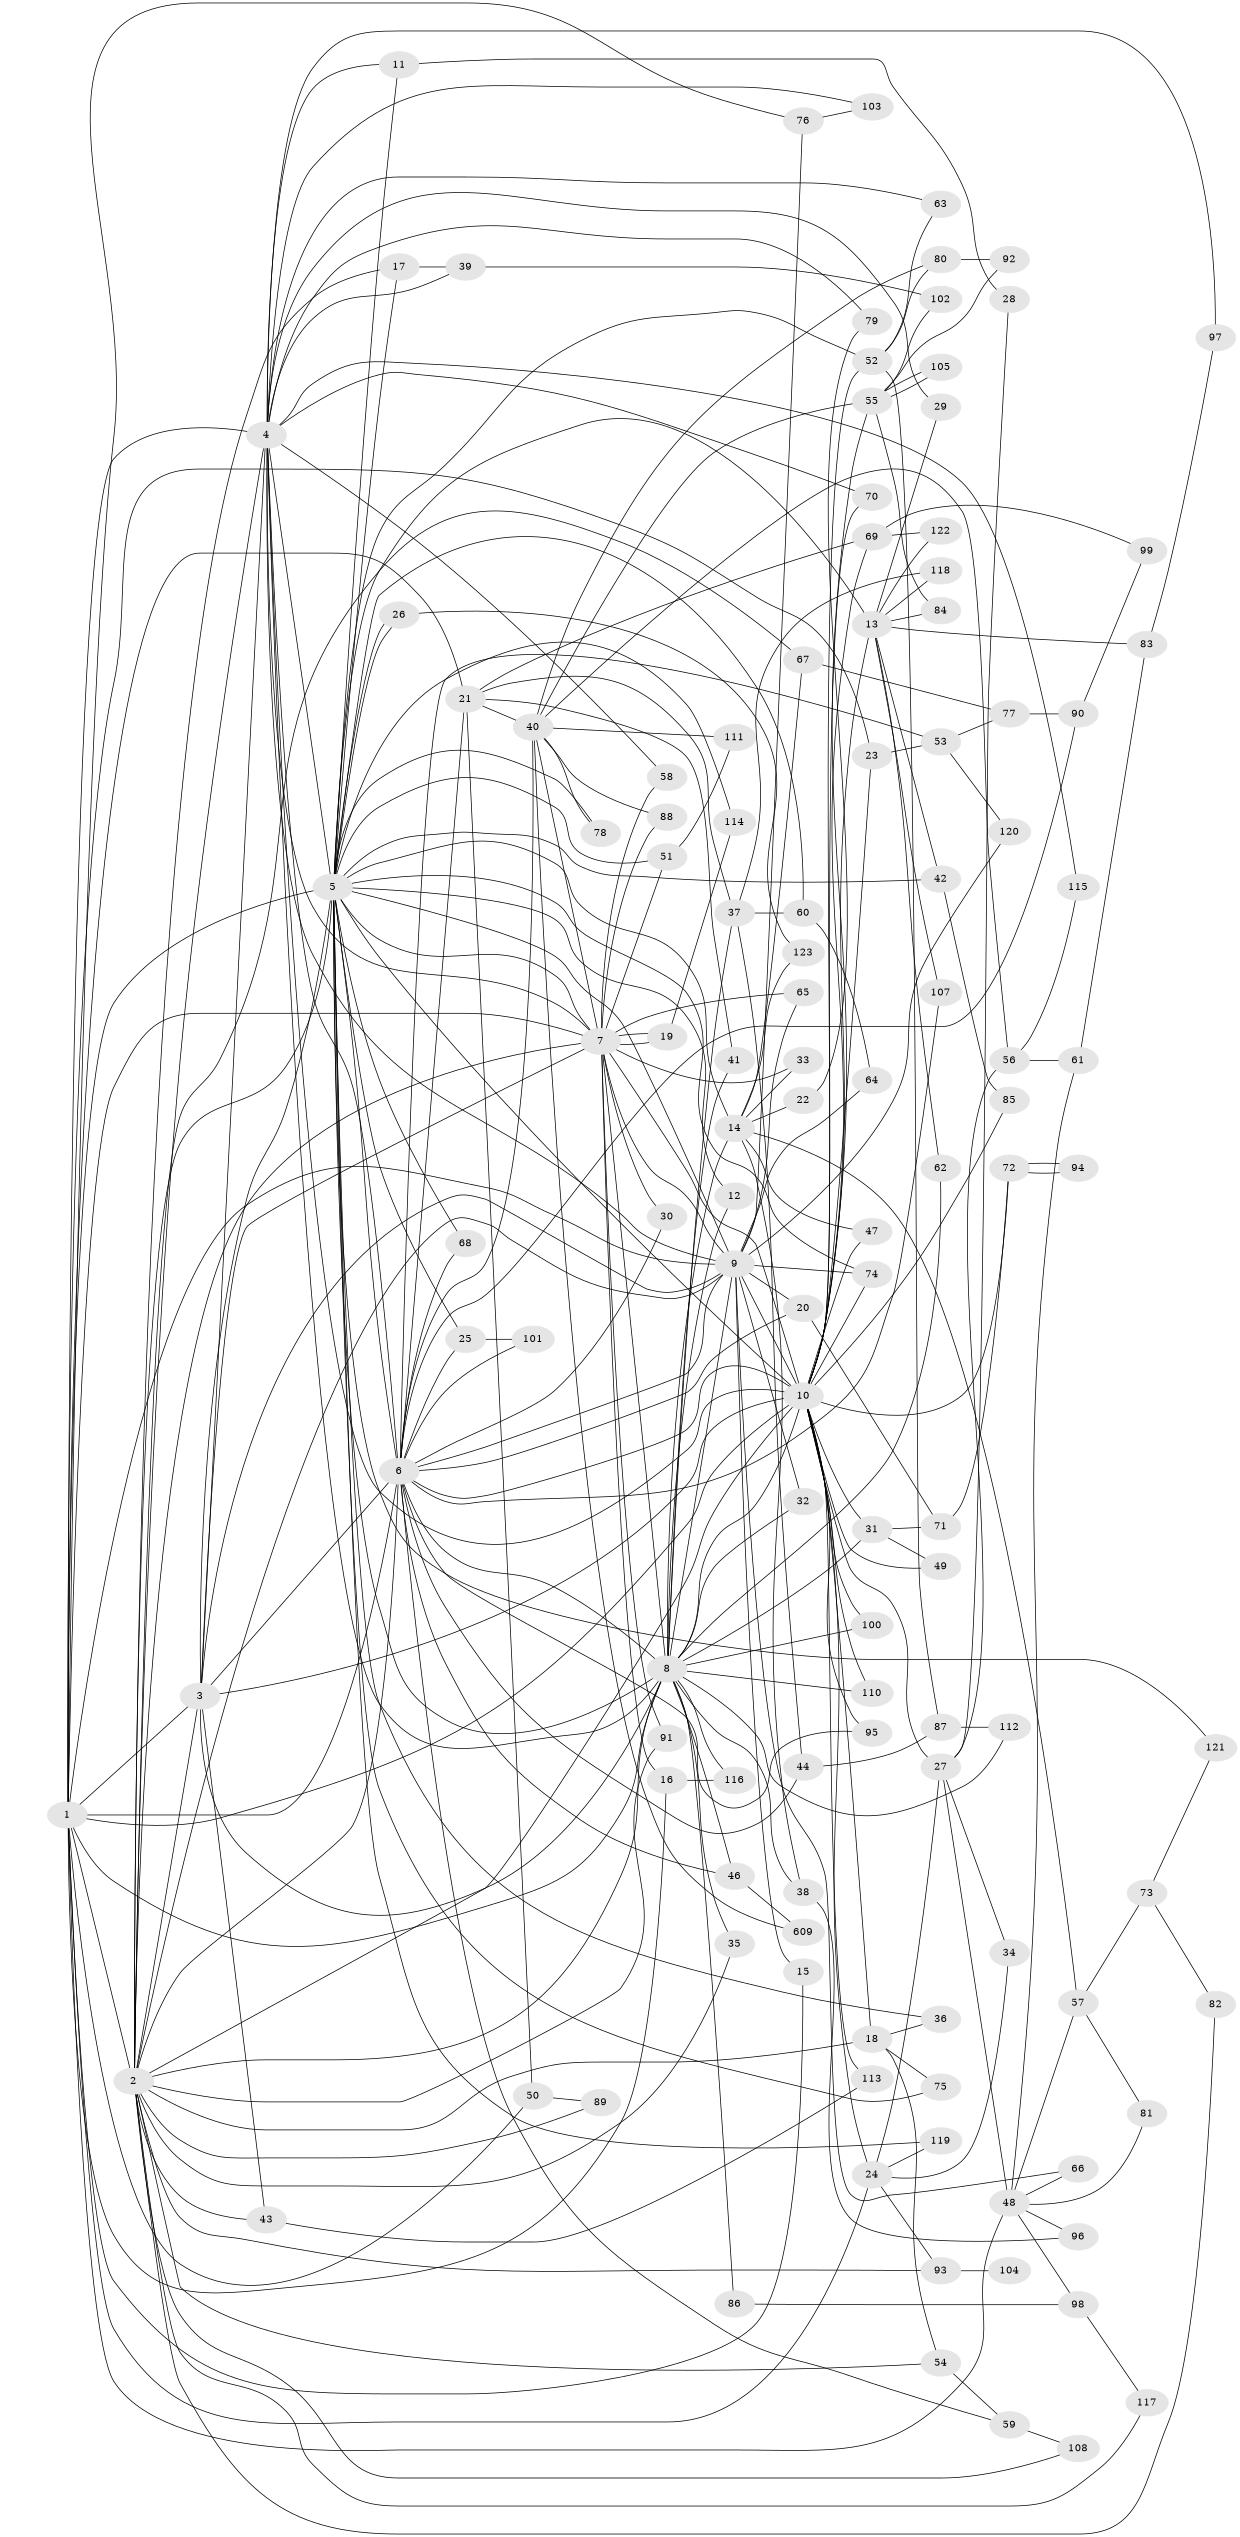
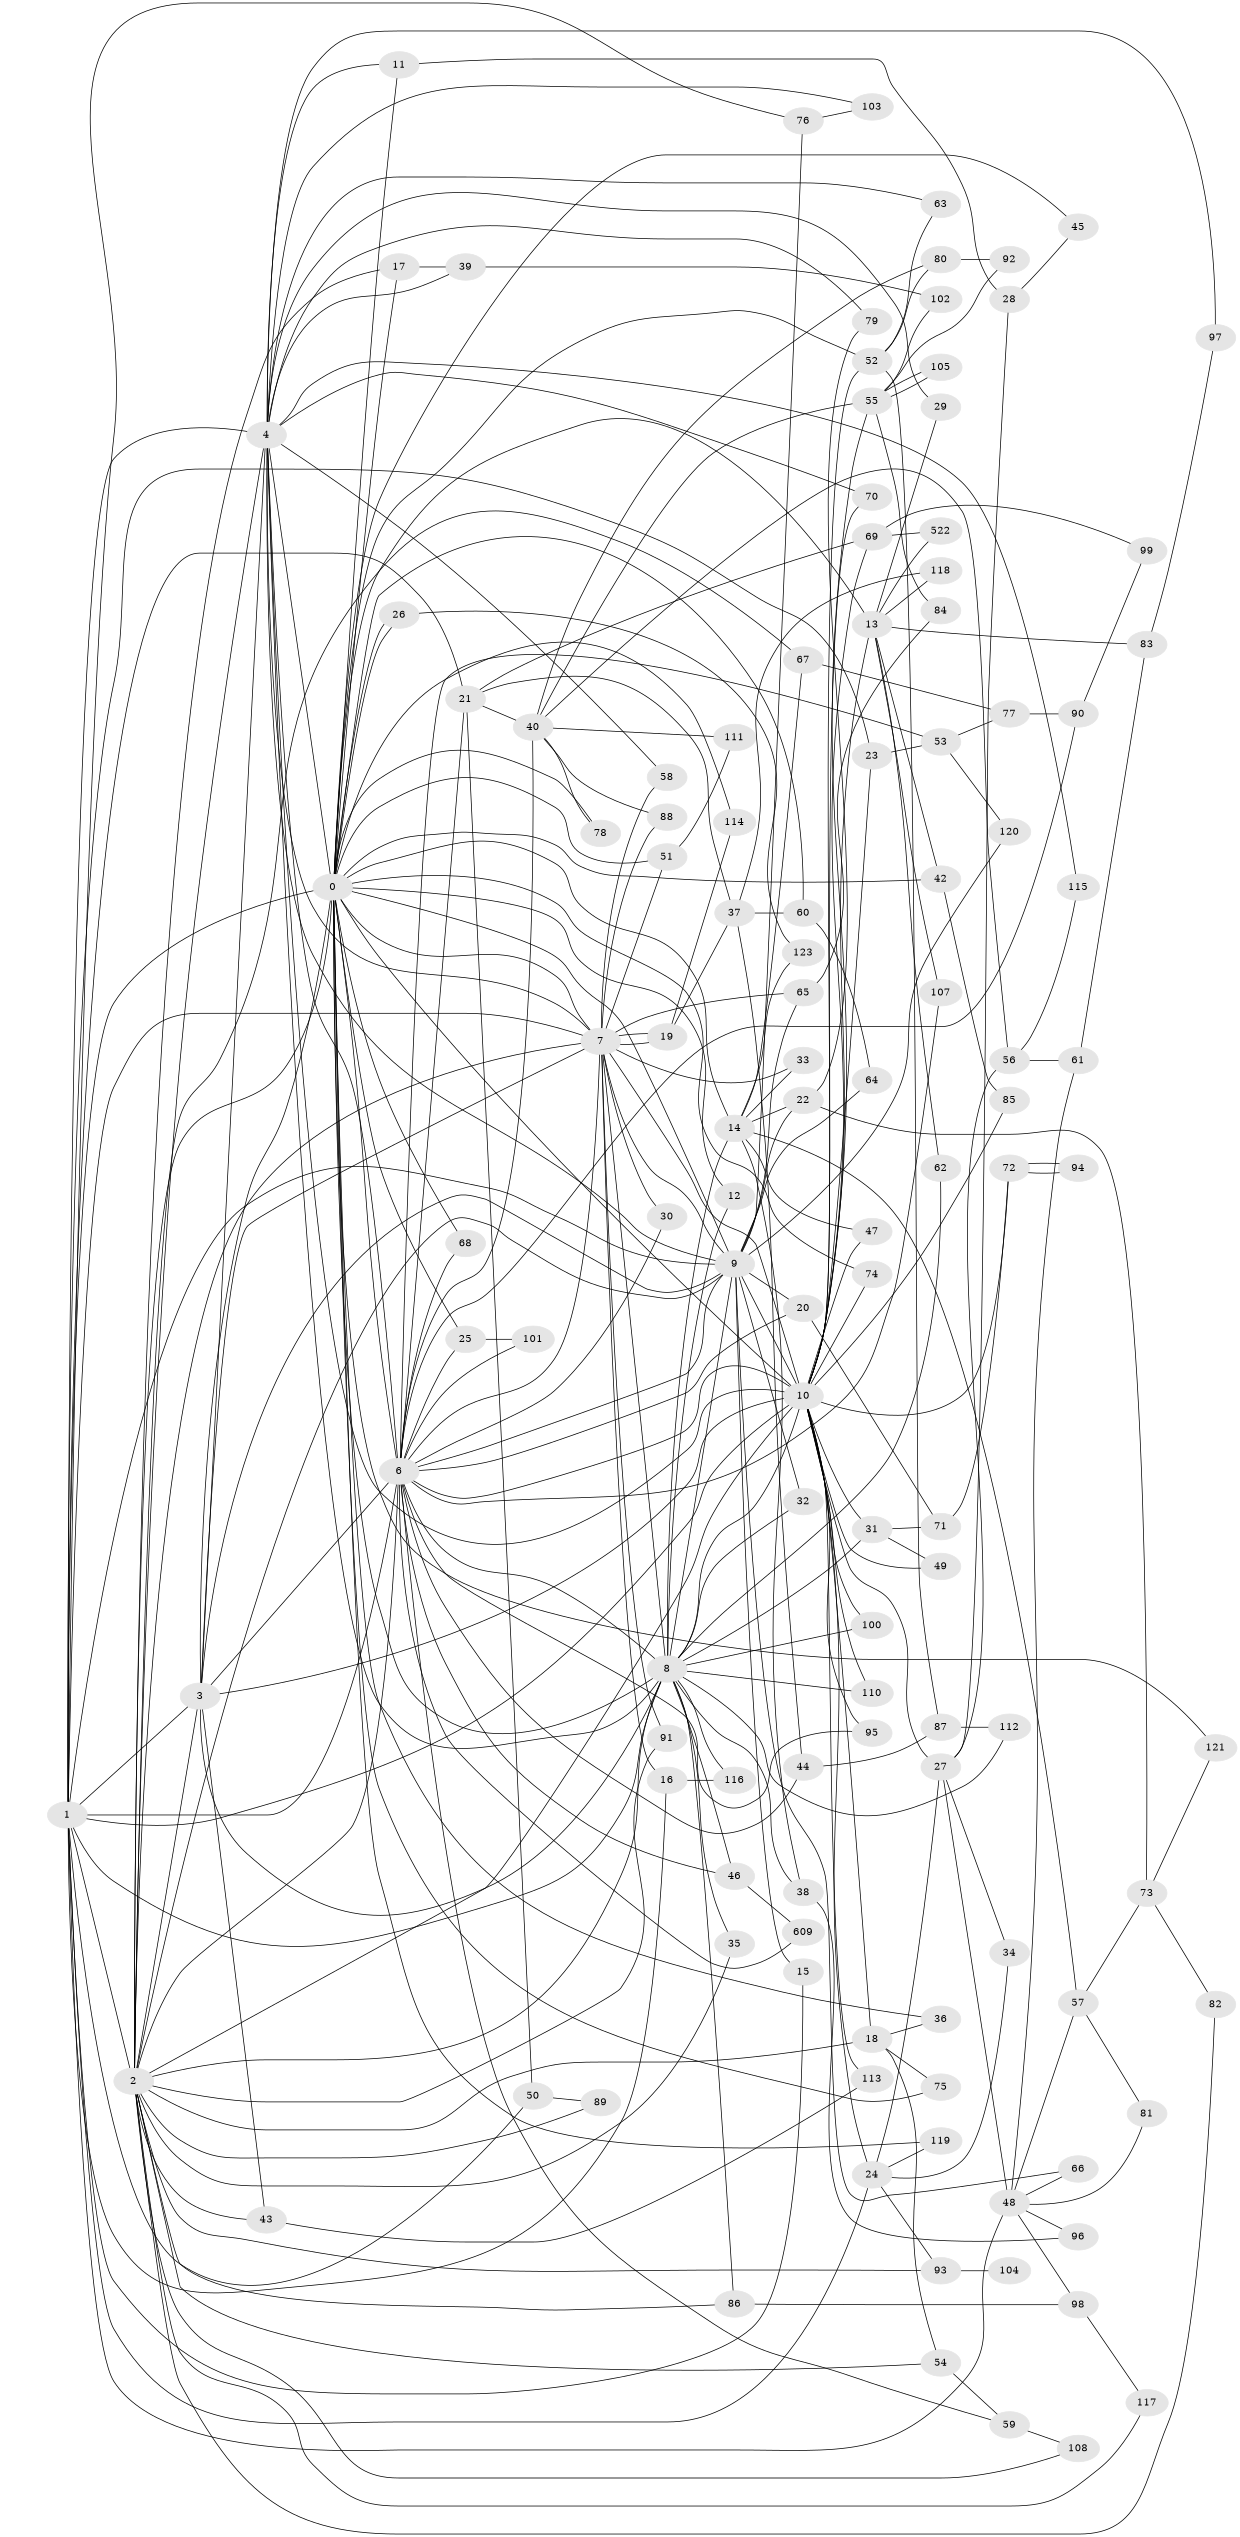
node "45": added
node "122": label "122" -> "522"
edge "84" -- "13": now "84" -- "65"
node "5": label "5" -> "0"
edge "40" -- "7": now "6" -- "7"
node "41": removed
edge "9" -- "74": now "9" -- "22"
edge "37" -- "8": now "37" -- "19"
edge "40" -- "609": now "6" -- "609"
edge "22" -- "73": added
edge "2" -- "86": added
